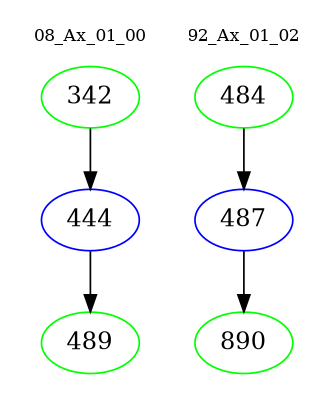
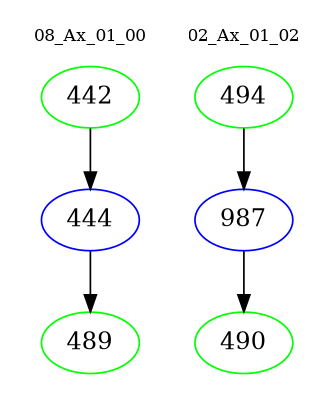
cluster "92_Ax_01_02": label "92_Ax_01_02" -> "02_Ax_01_02"
node "342": label "342" -> "442"
node "484": label "484" -> "494"
node "487": label "487" -> "987"
node "890": label "890" -> "490"
